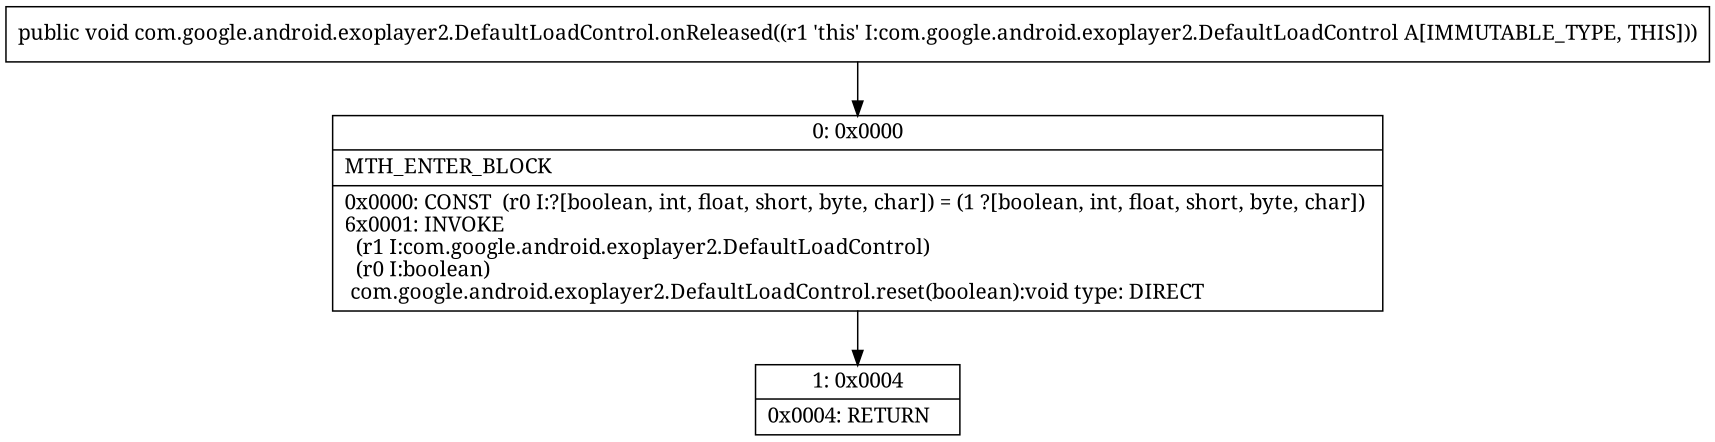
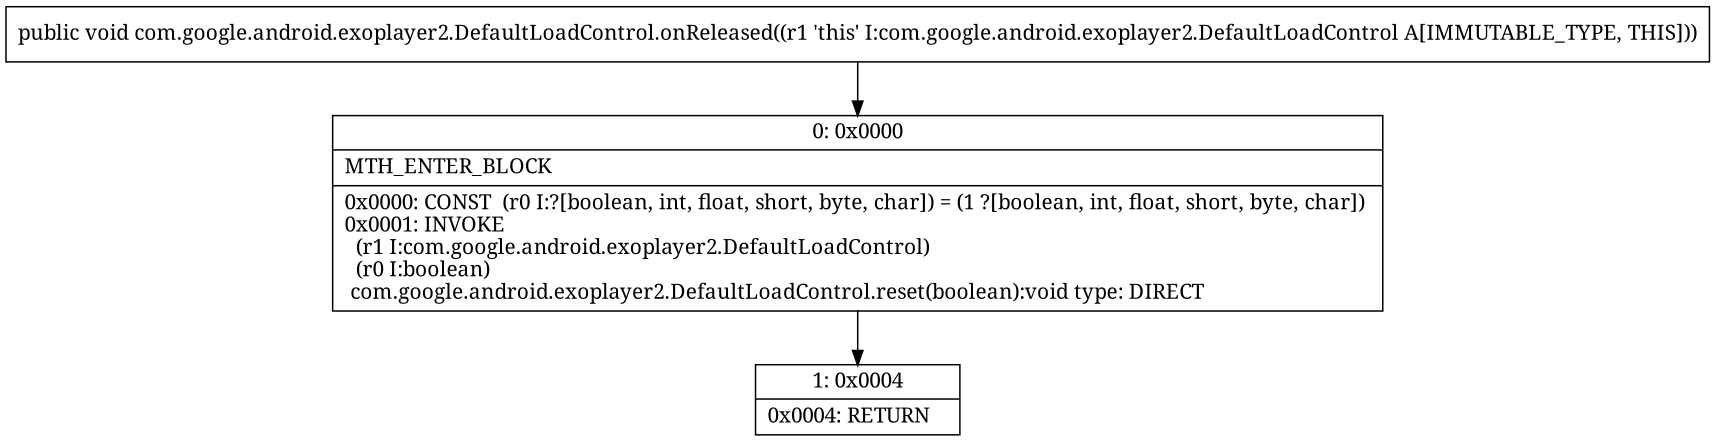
node "0: 0x0000": text "6x0001: INVOKE" -> "0x0001: INVOKE"
